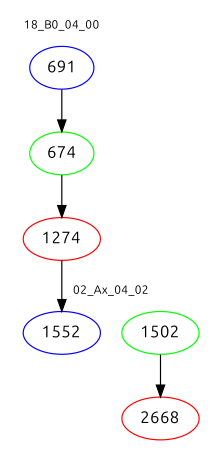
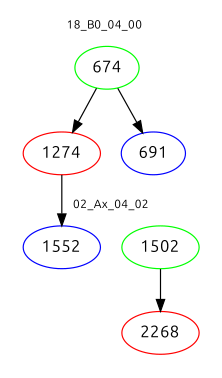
edge "691" -> "674": reversed
node "2668": label "2668" -> "2268"
